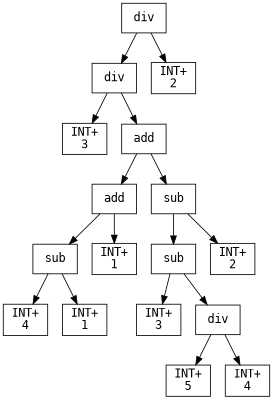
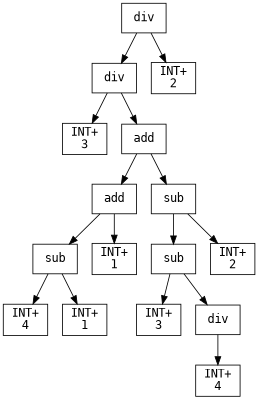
node "INT+ 5": removed
